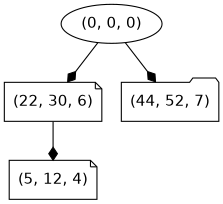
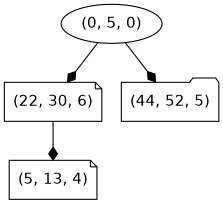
node "(0, 0, 0)": label "(0, 0, 0)" -> "(0, 5, 0)"
node "(44, 52, 7)": label "(44, 52, 7)" -> "(44, 52, 5)"
node "(5, 12, 4)": label "(5, 12, 4)" -> "(5, 13, 4)"
